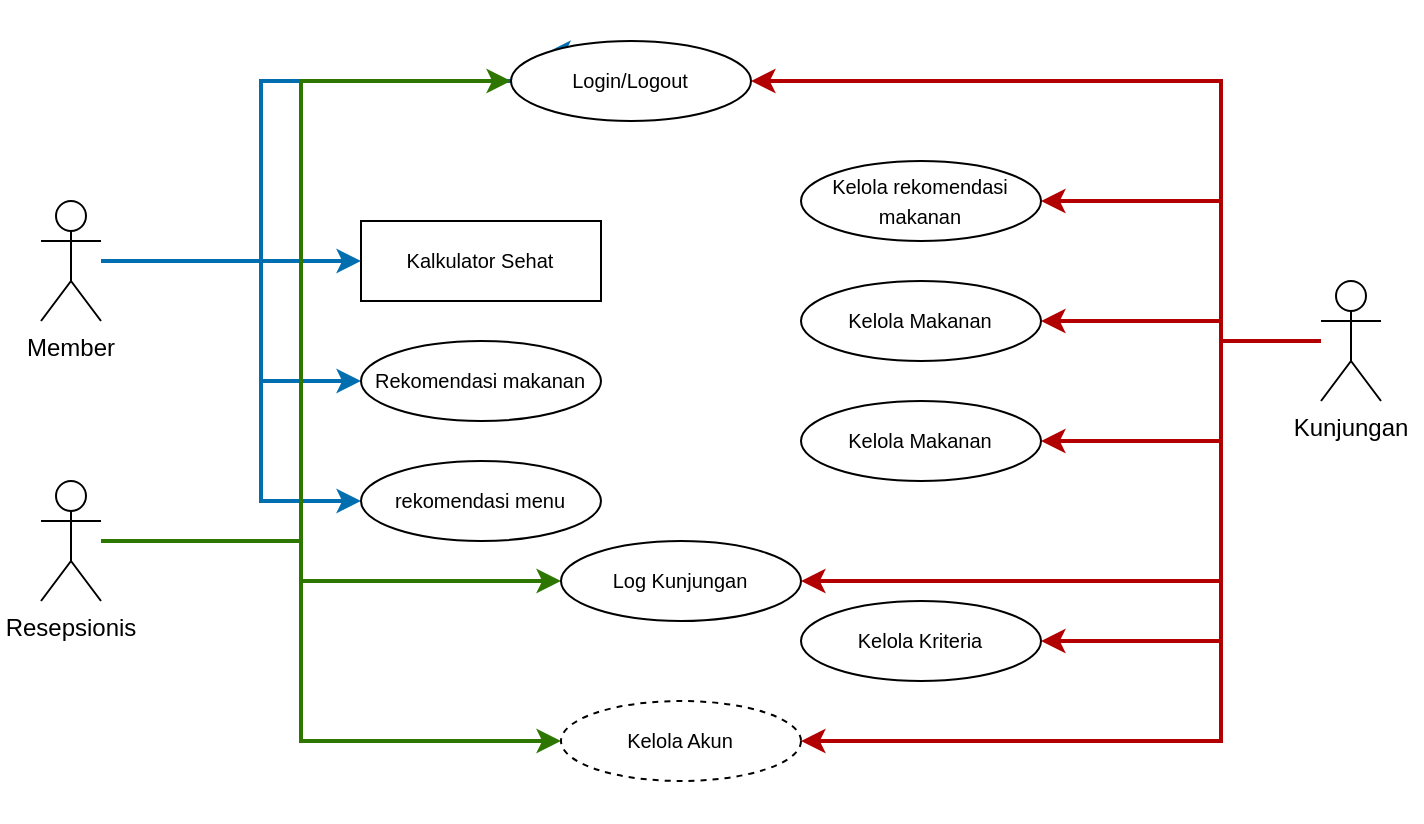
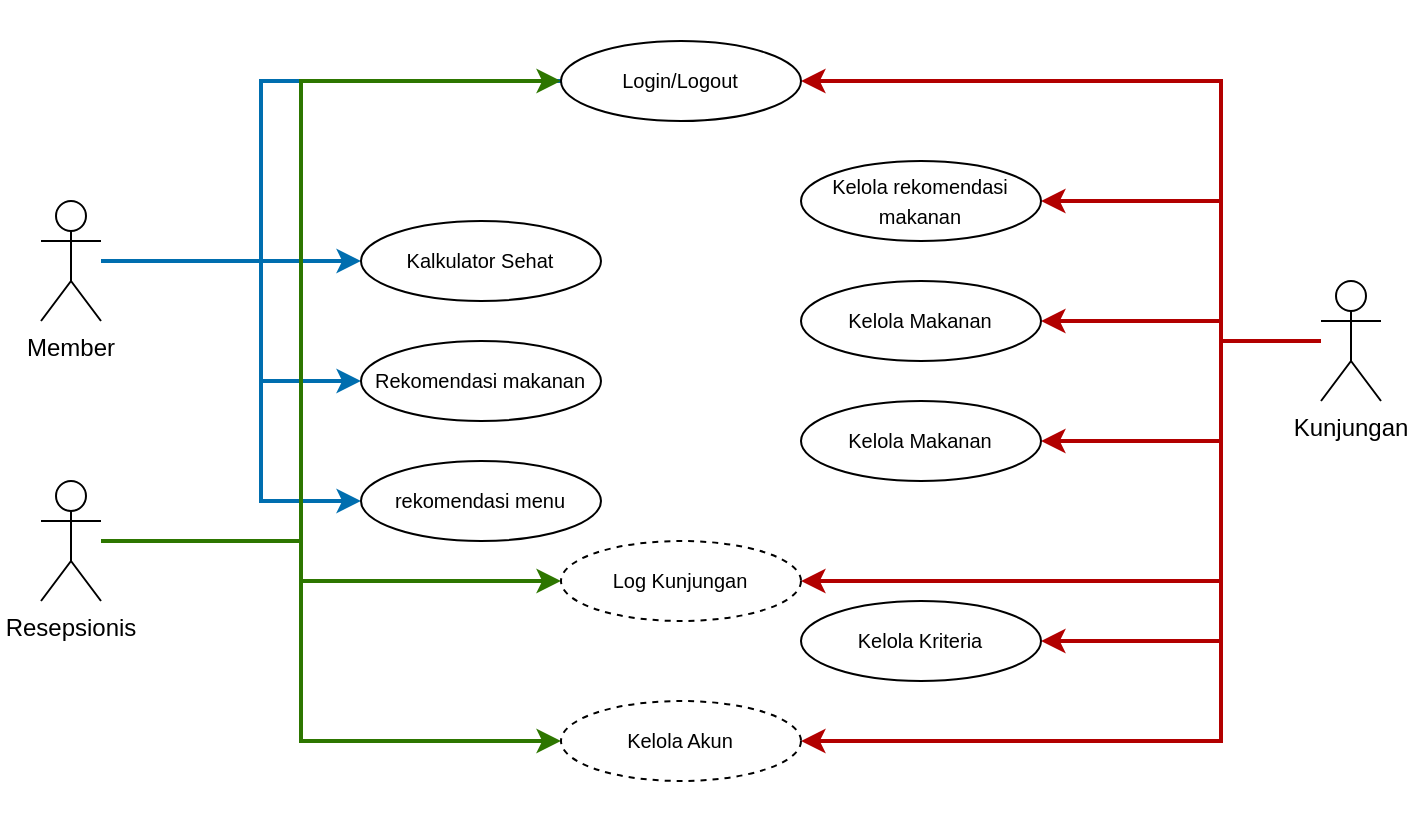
node "Login/Logout": moved (631, 81) -> (681, 81)
node "Kalkulator Sehat": shape rectangle -> ellipse
node "Log Kunjungan": style solid -> dashed
